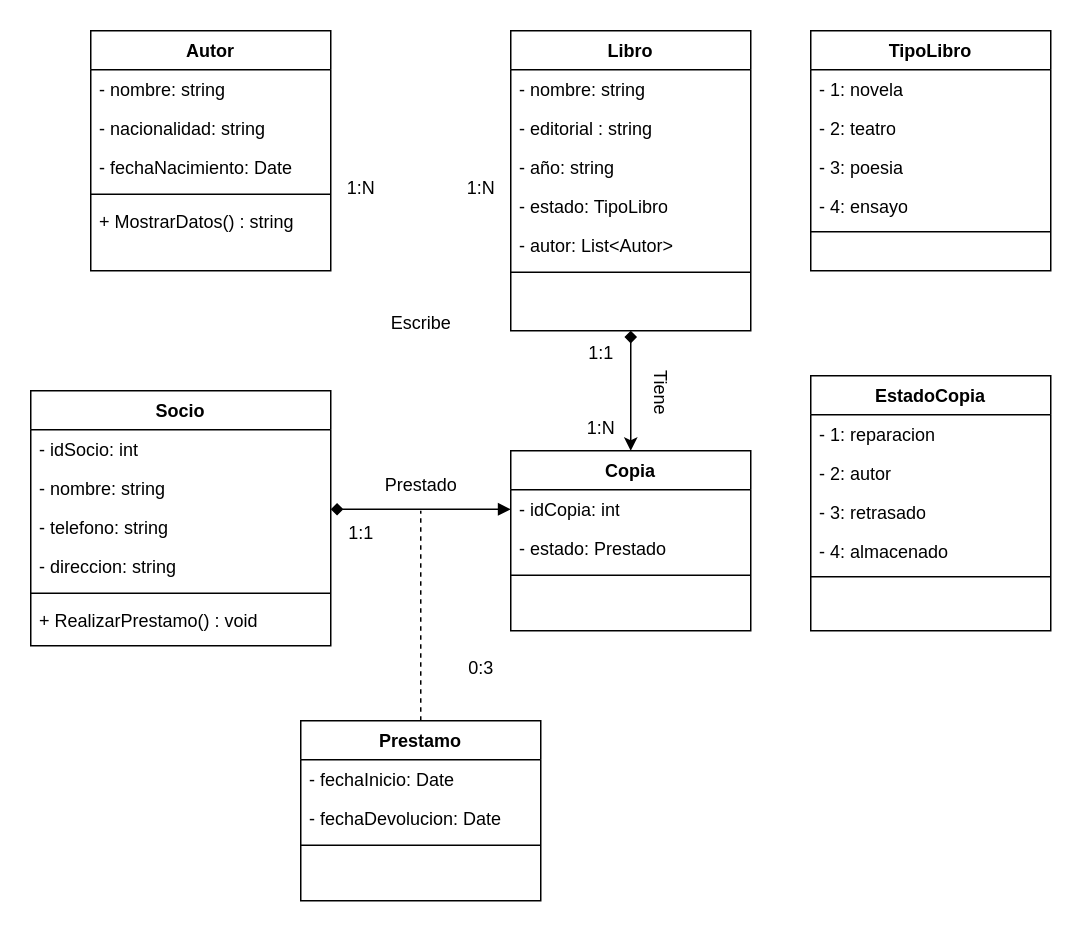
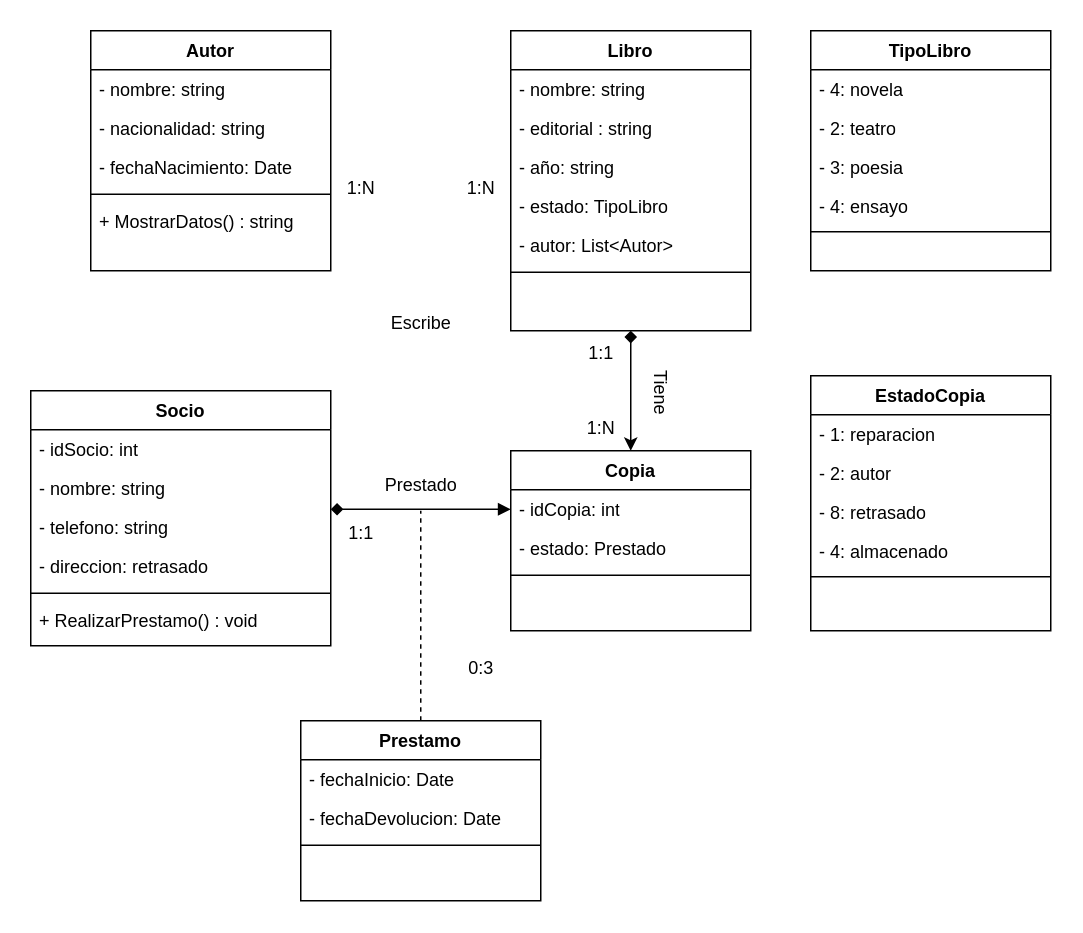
node "- 1: novela": label "- 1: novela" -> "- 4: novela"
node "- 3: retrasado": label "- 3: retrasado" -> "- 8: retrasado"
node "- direccion: string": label "- direccion: string" -> "- direccion: retrasado"
